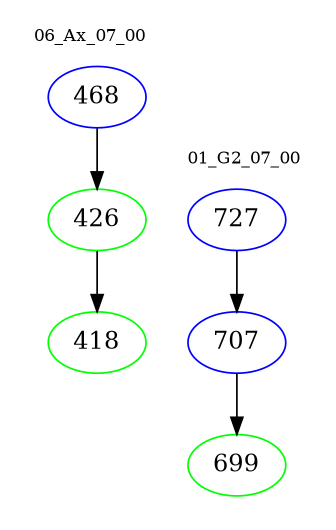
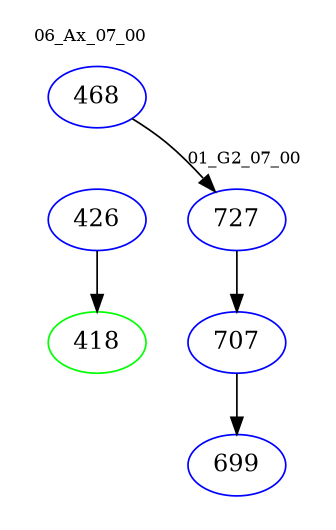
edge "468" -> "426": now "468" -> "727"
node "426": color green -> blue
node "699": color green -> blue
